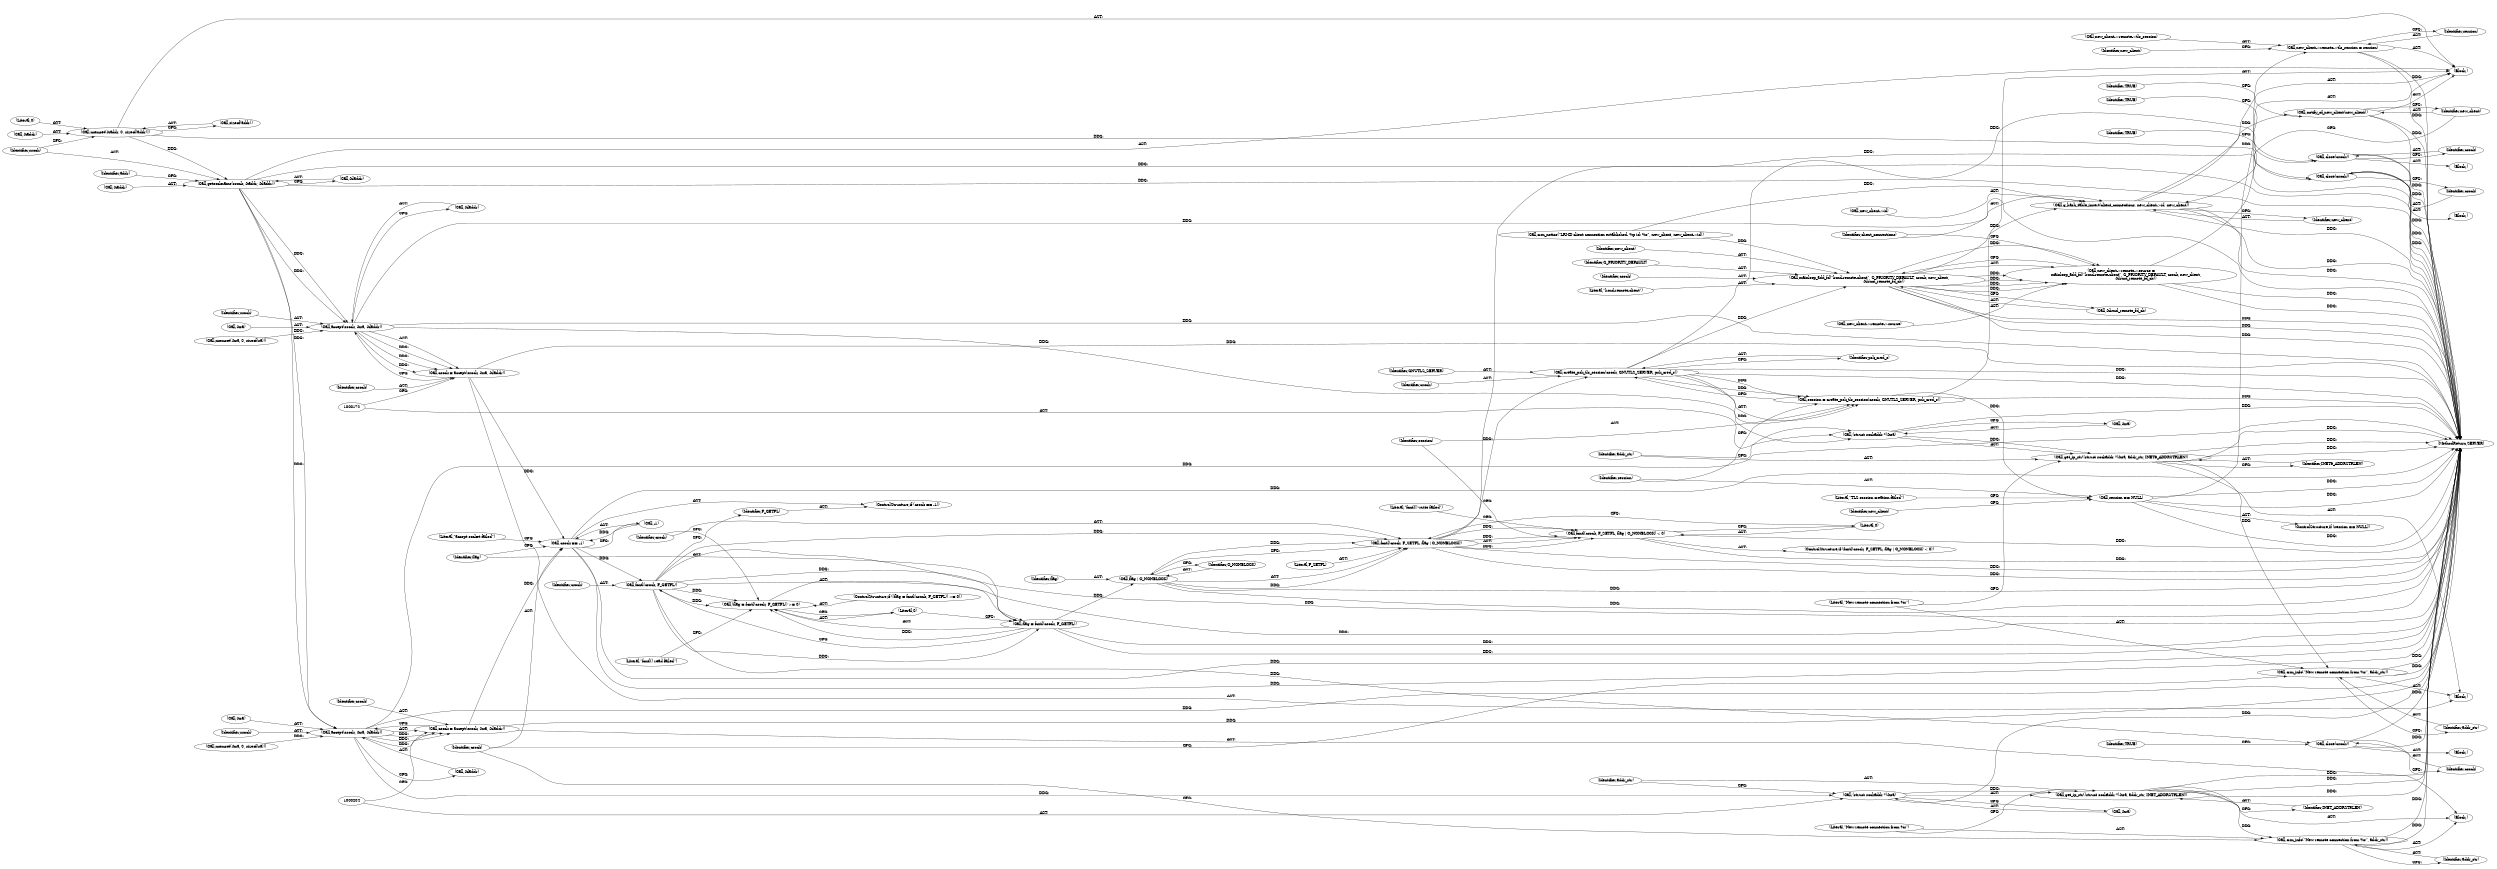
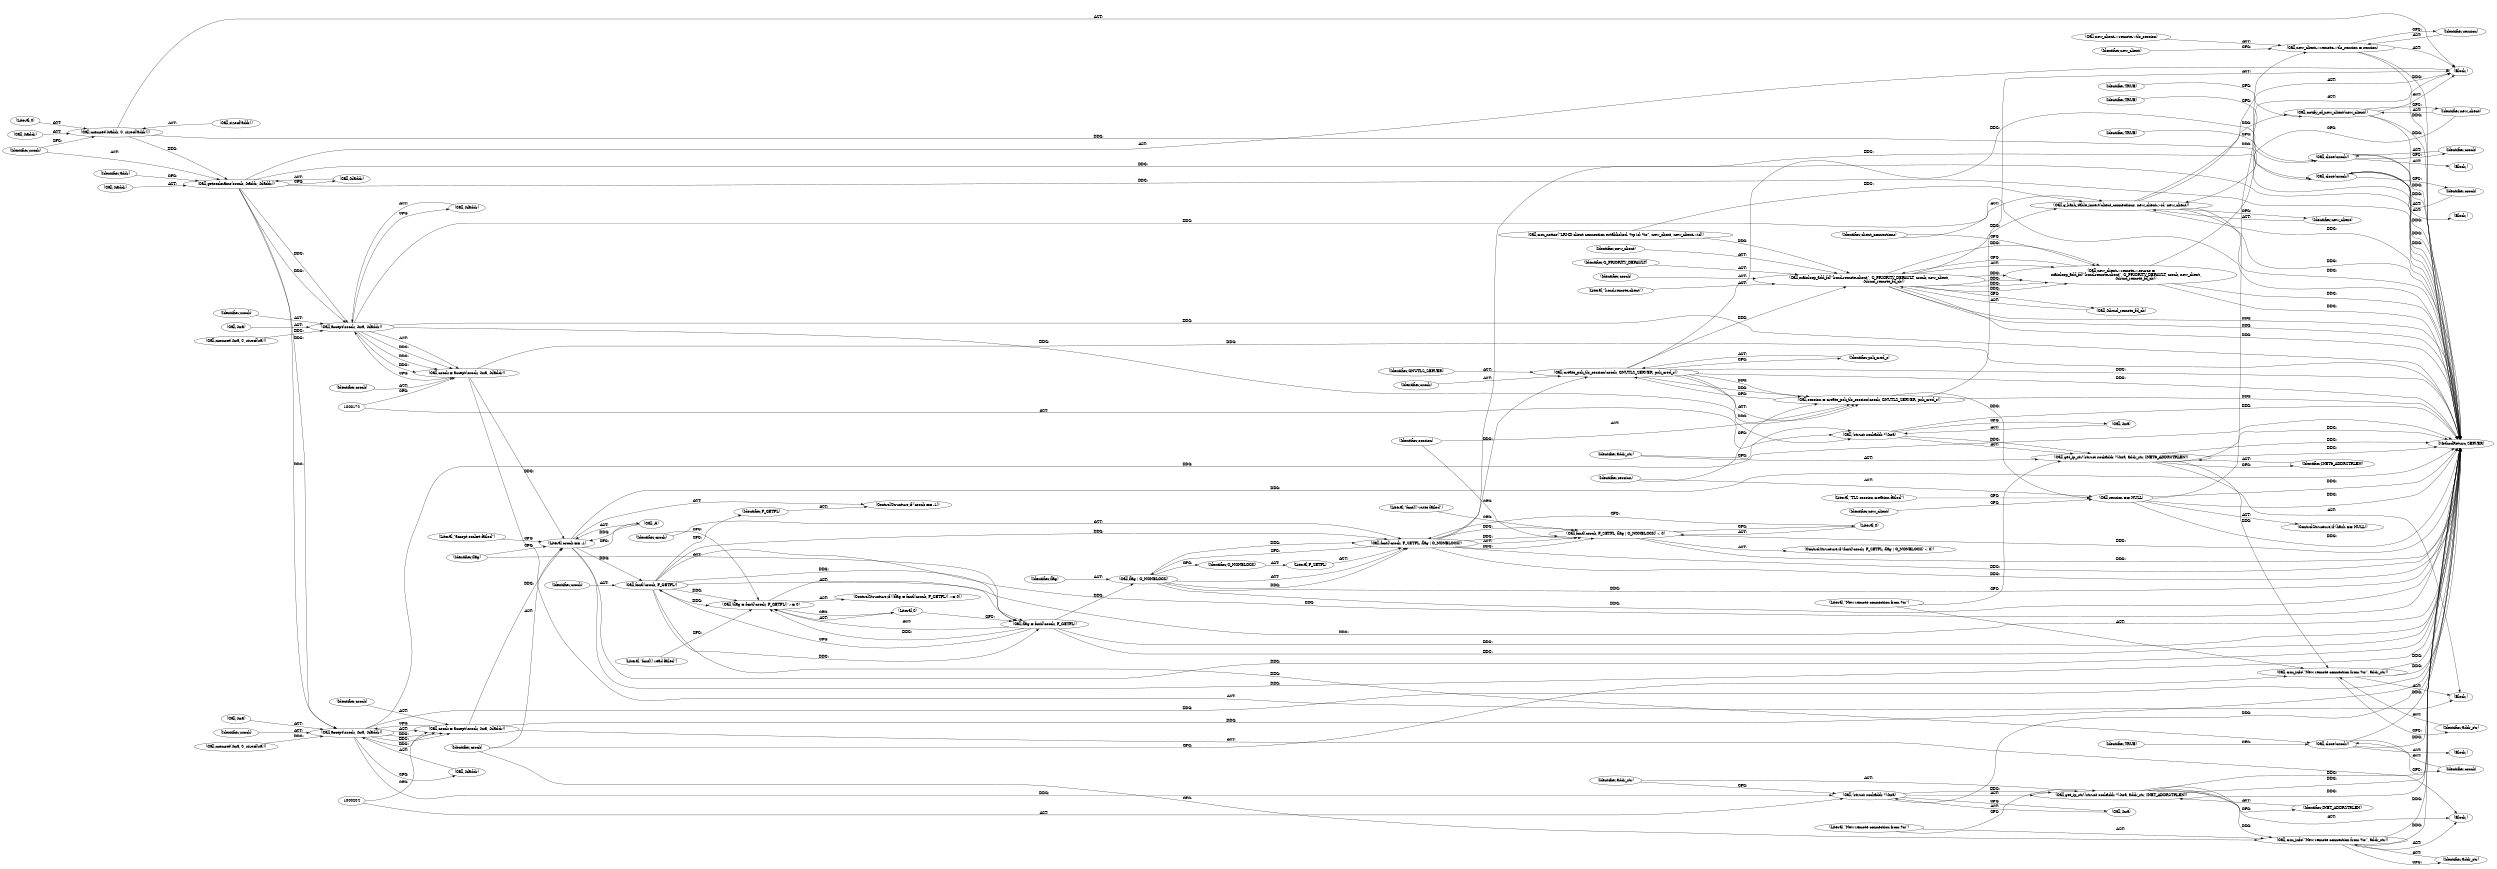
edge "(Call,memset(&addr, 0, sizeof(addr)))" -> "(Call,sizeof(addr))": removed, label "CFG:"
node "(Call,new_client->id)": removed
node "(Call,new_client->remote->source)": removed
node "(Call,-1)": label "(Call,-1)" -> "(Call,-5)"
node "(ControlStructure,if (session == NULL))": label "(ControlStructure,if (session == NULL))" -> "(ControlStructure,if (hash == NULL))"
node "(Call,csock == -1)": label "(Call,csock == -1)" -> "(Literal,csock == -1)"
edge "(Identifier,O_NONBLOCK)" -> "(Call,flag | O_NONBLOCK)": now "(Identifier,O_NONBLOCK)" -> "(Literal,F_SETFL)"
edge "(ControlStructure,if ((flag = fcntl(csock, F_GETFL)) >= 0))" -> "(Call,(flag = fcntl(csock, F_GETFL)) >= 0)": reversed
